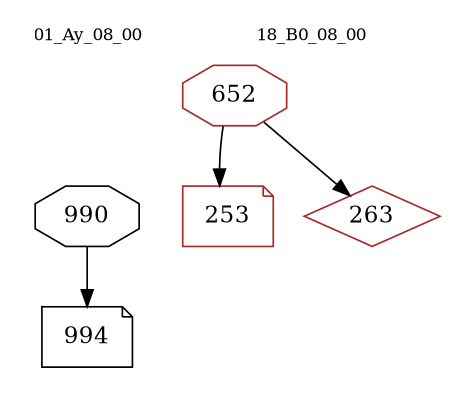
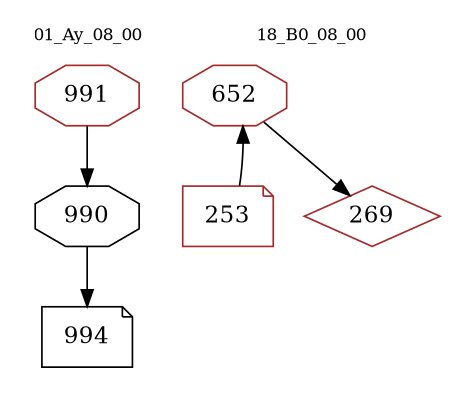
node "991": added
edge "652" -> "253": reversed
node "263": label "263" -> "269"
